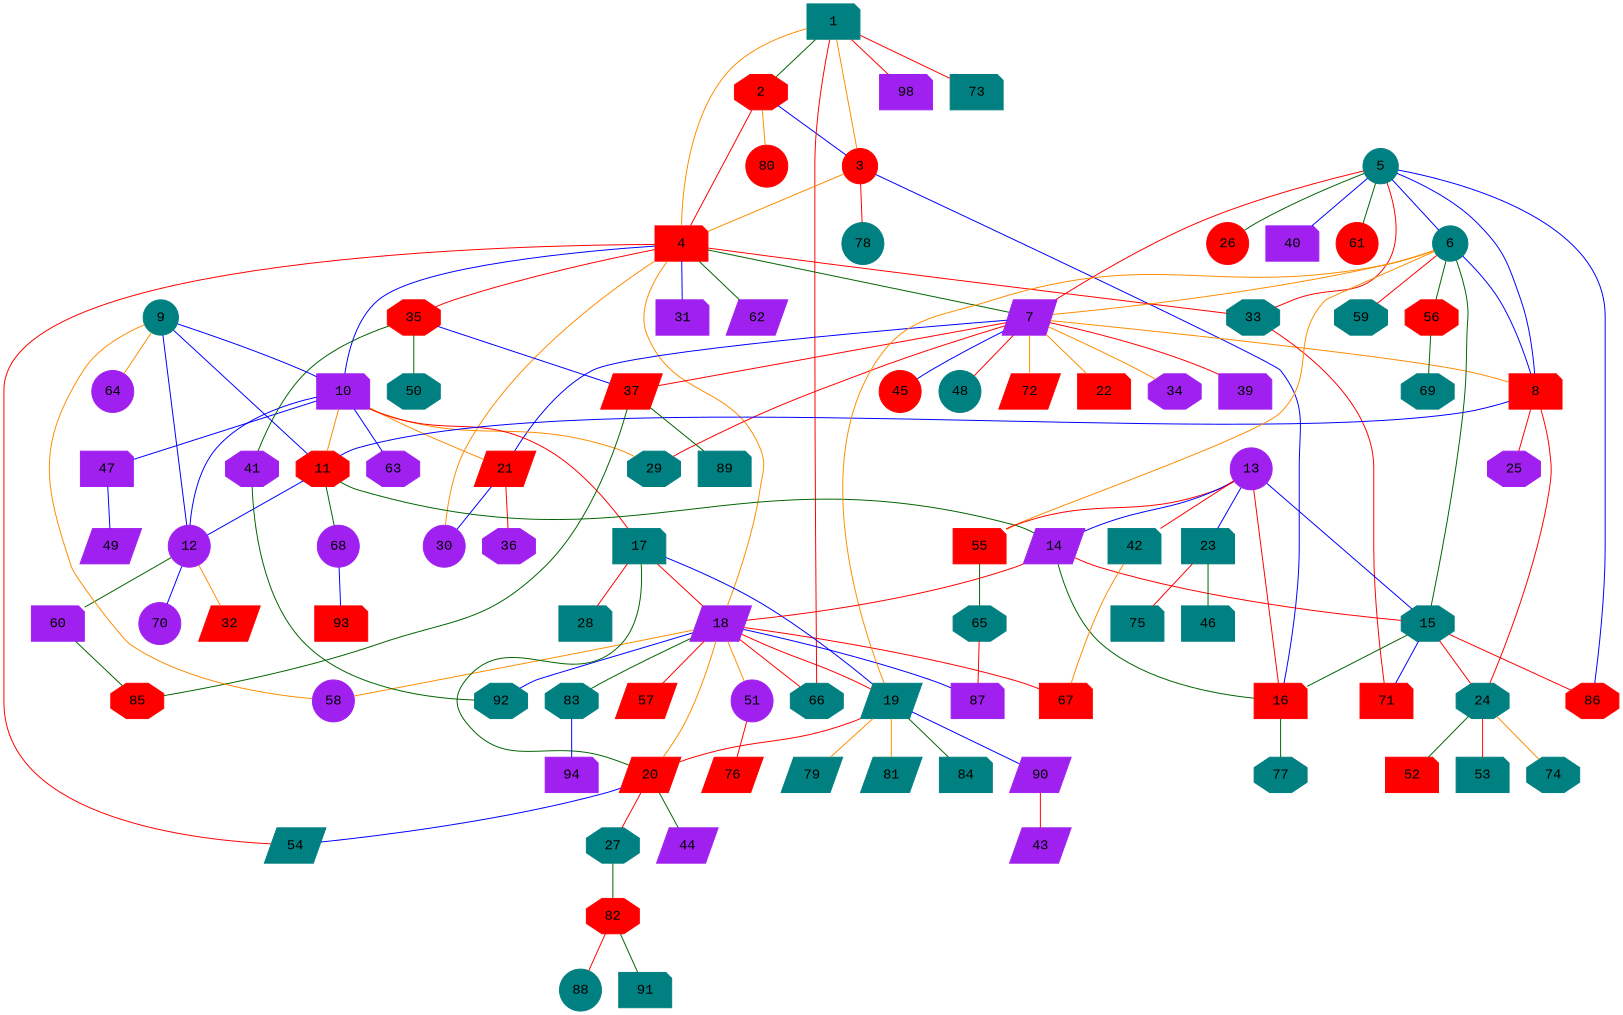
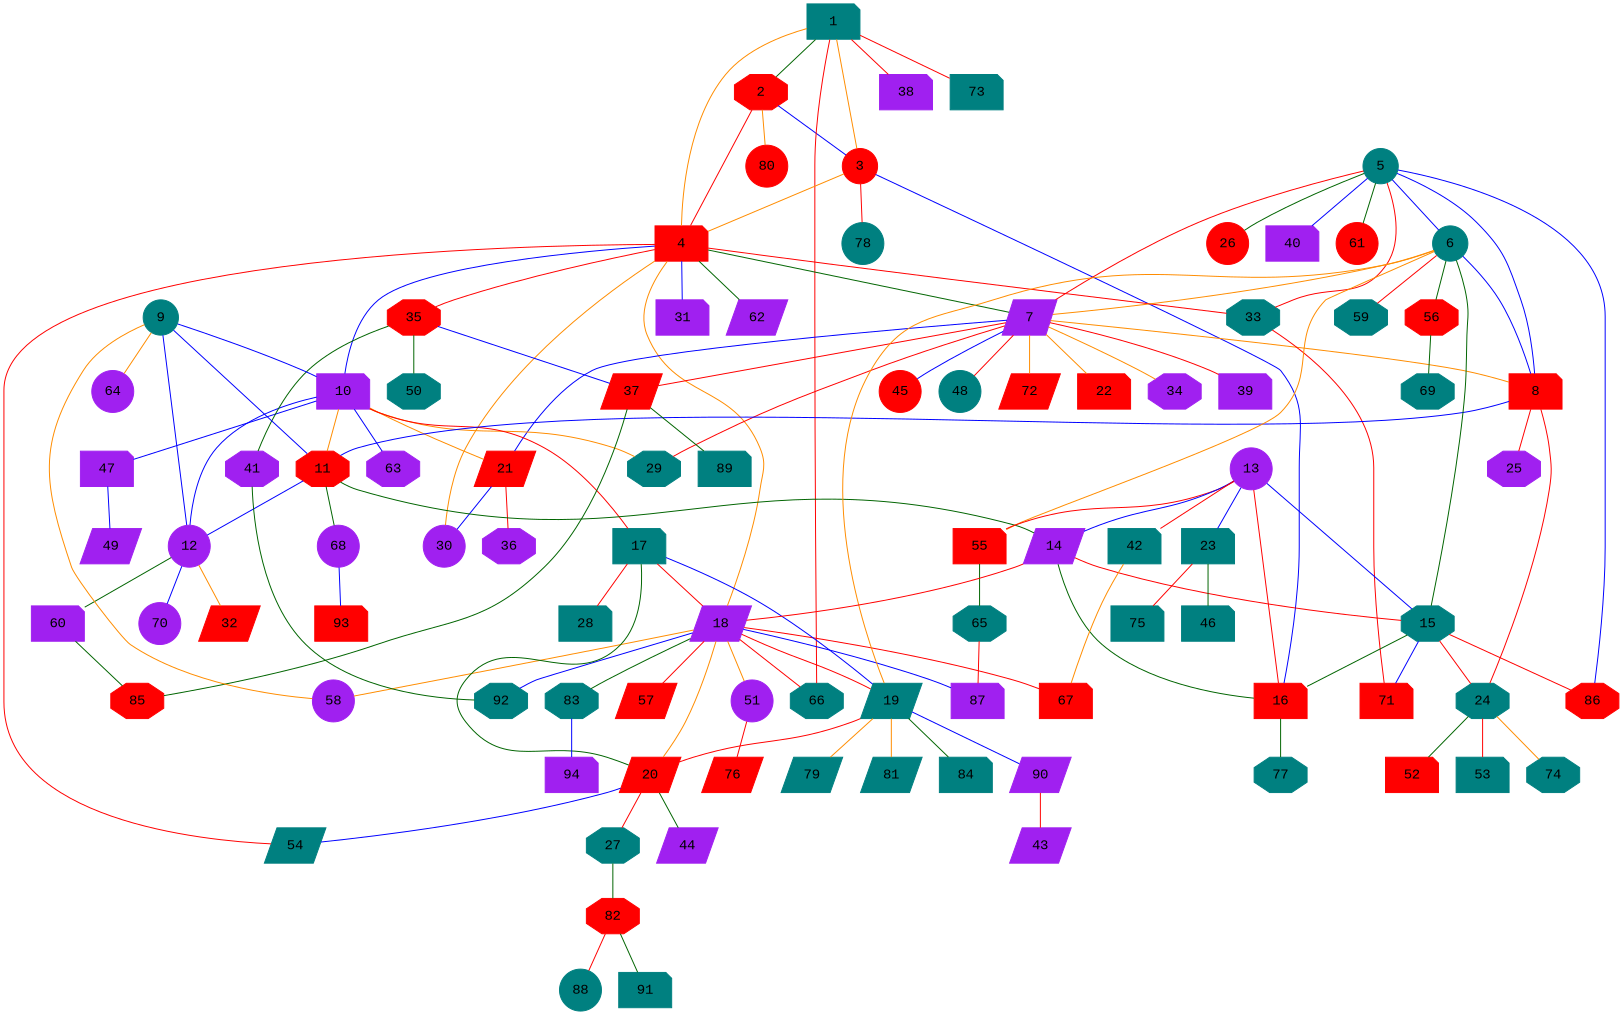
node "98": label "98" -> "38"
